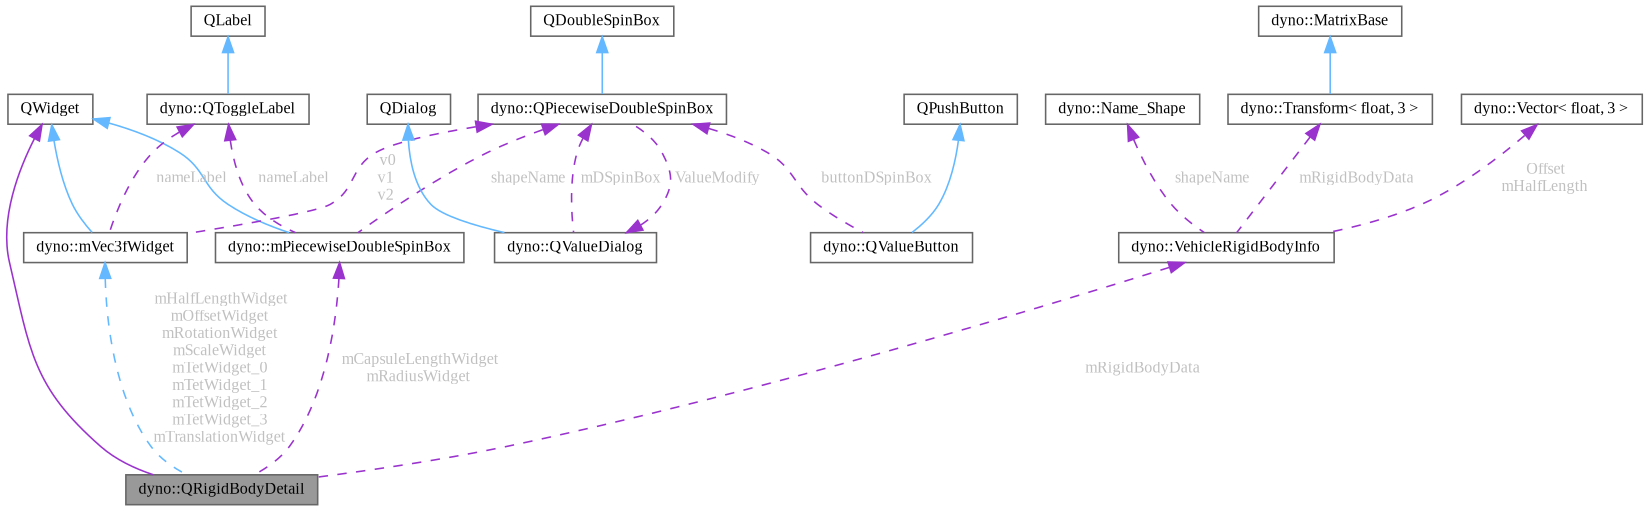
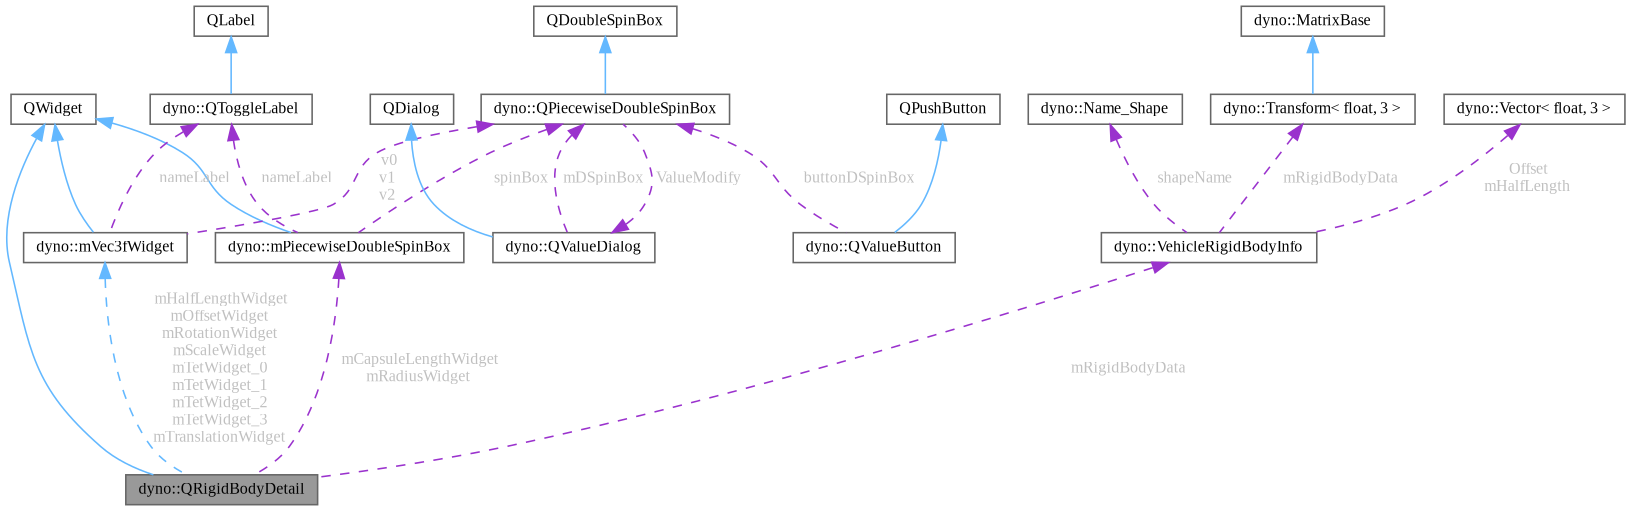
edge "dyno::mPiecewiseDoubleSpinBox" -> "dyno::QPiecewiseDoubleSpinBox": label " shapeName" -> " spinBox"
edge "dyno::QRigidBodyDetail" -> "QWidget": color darkorchid3 -> steelblue1
